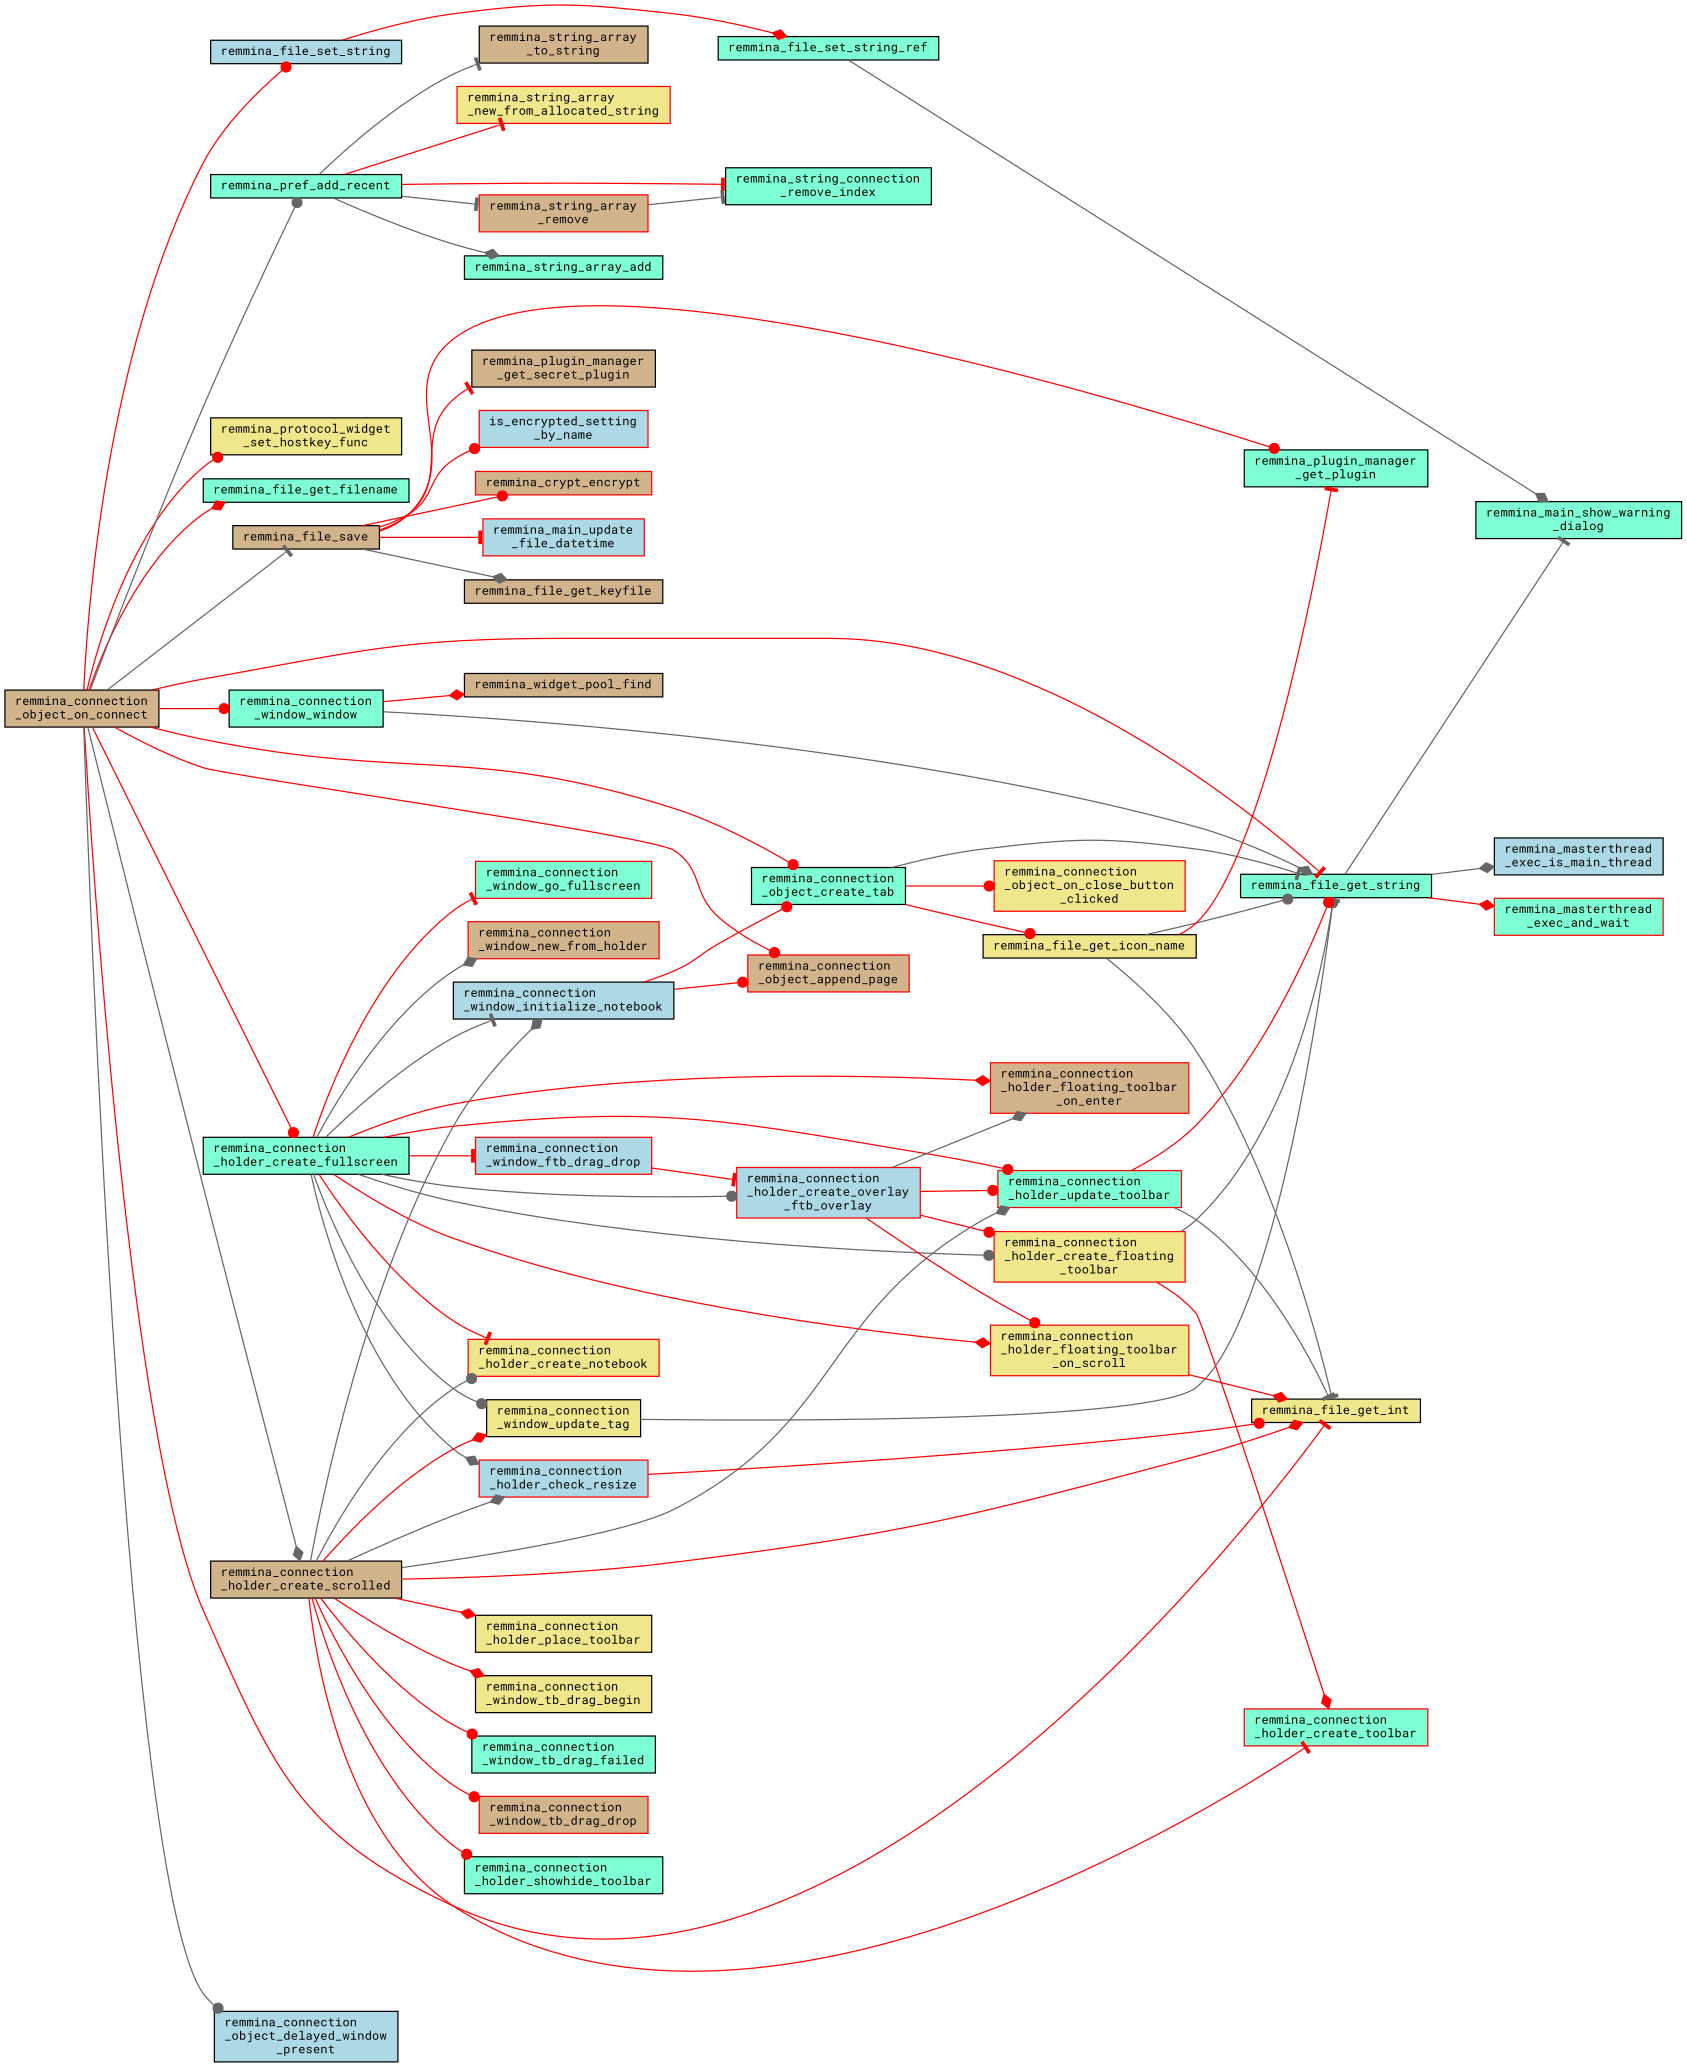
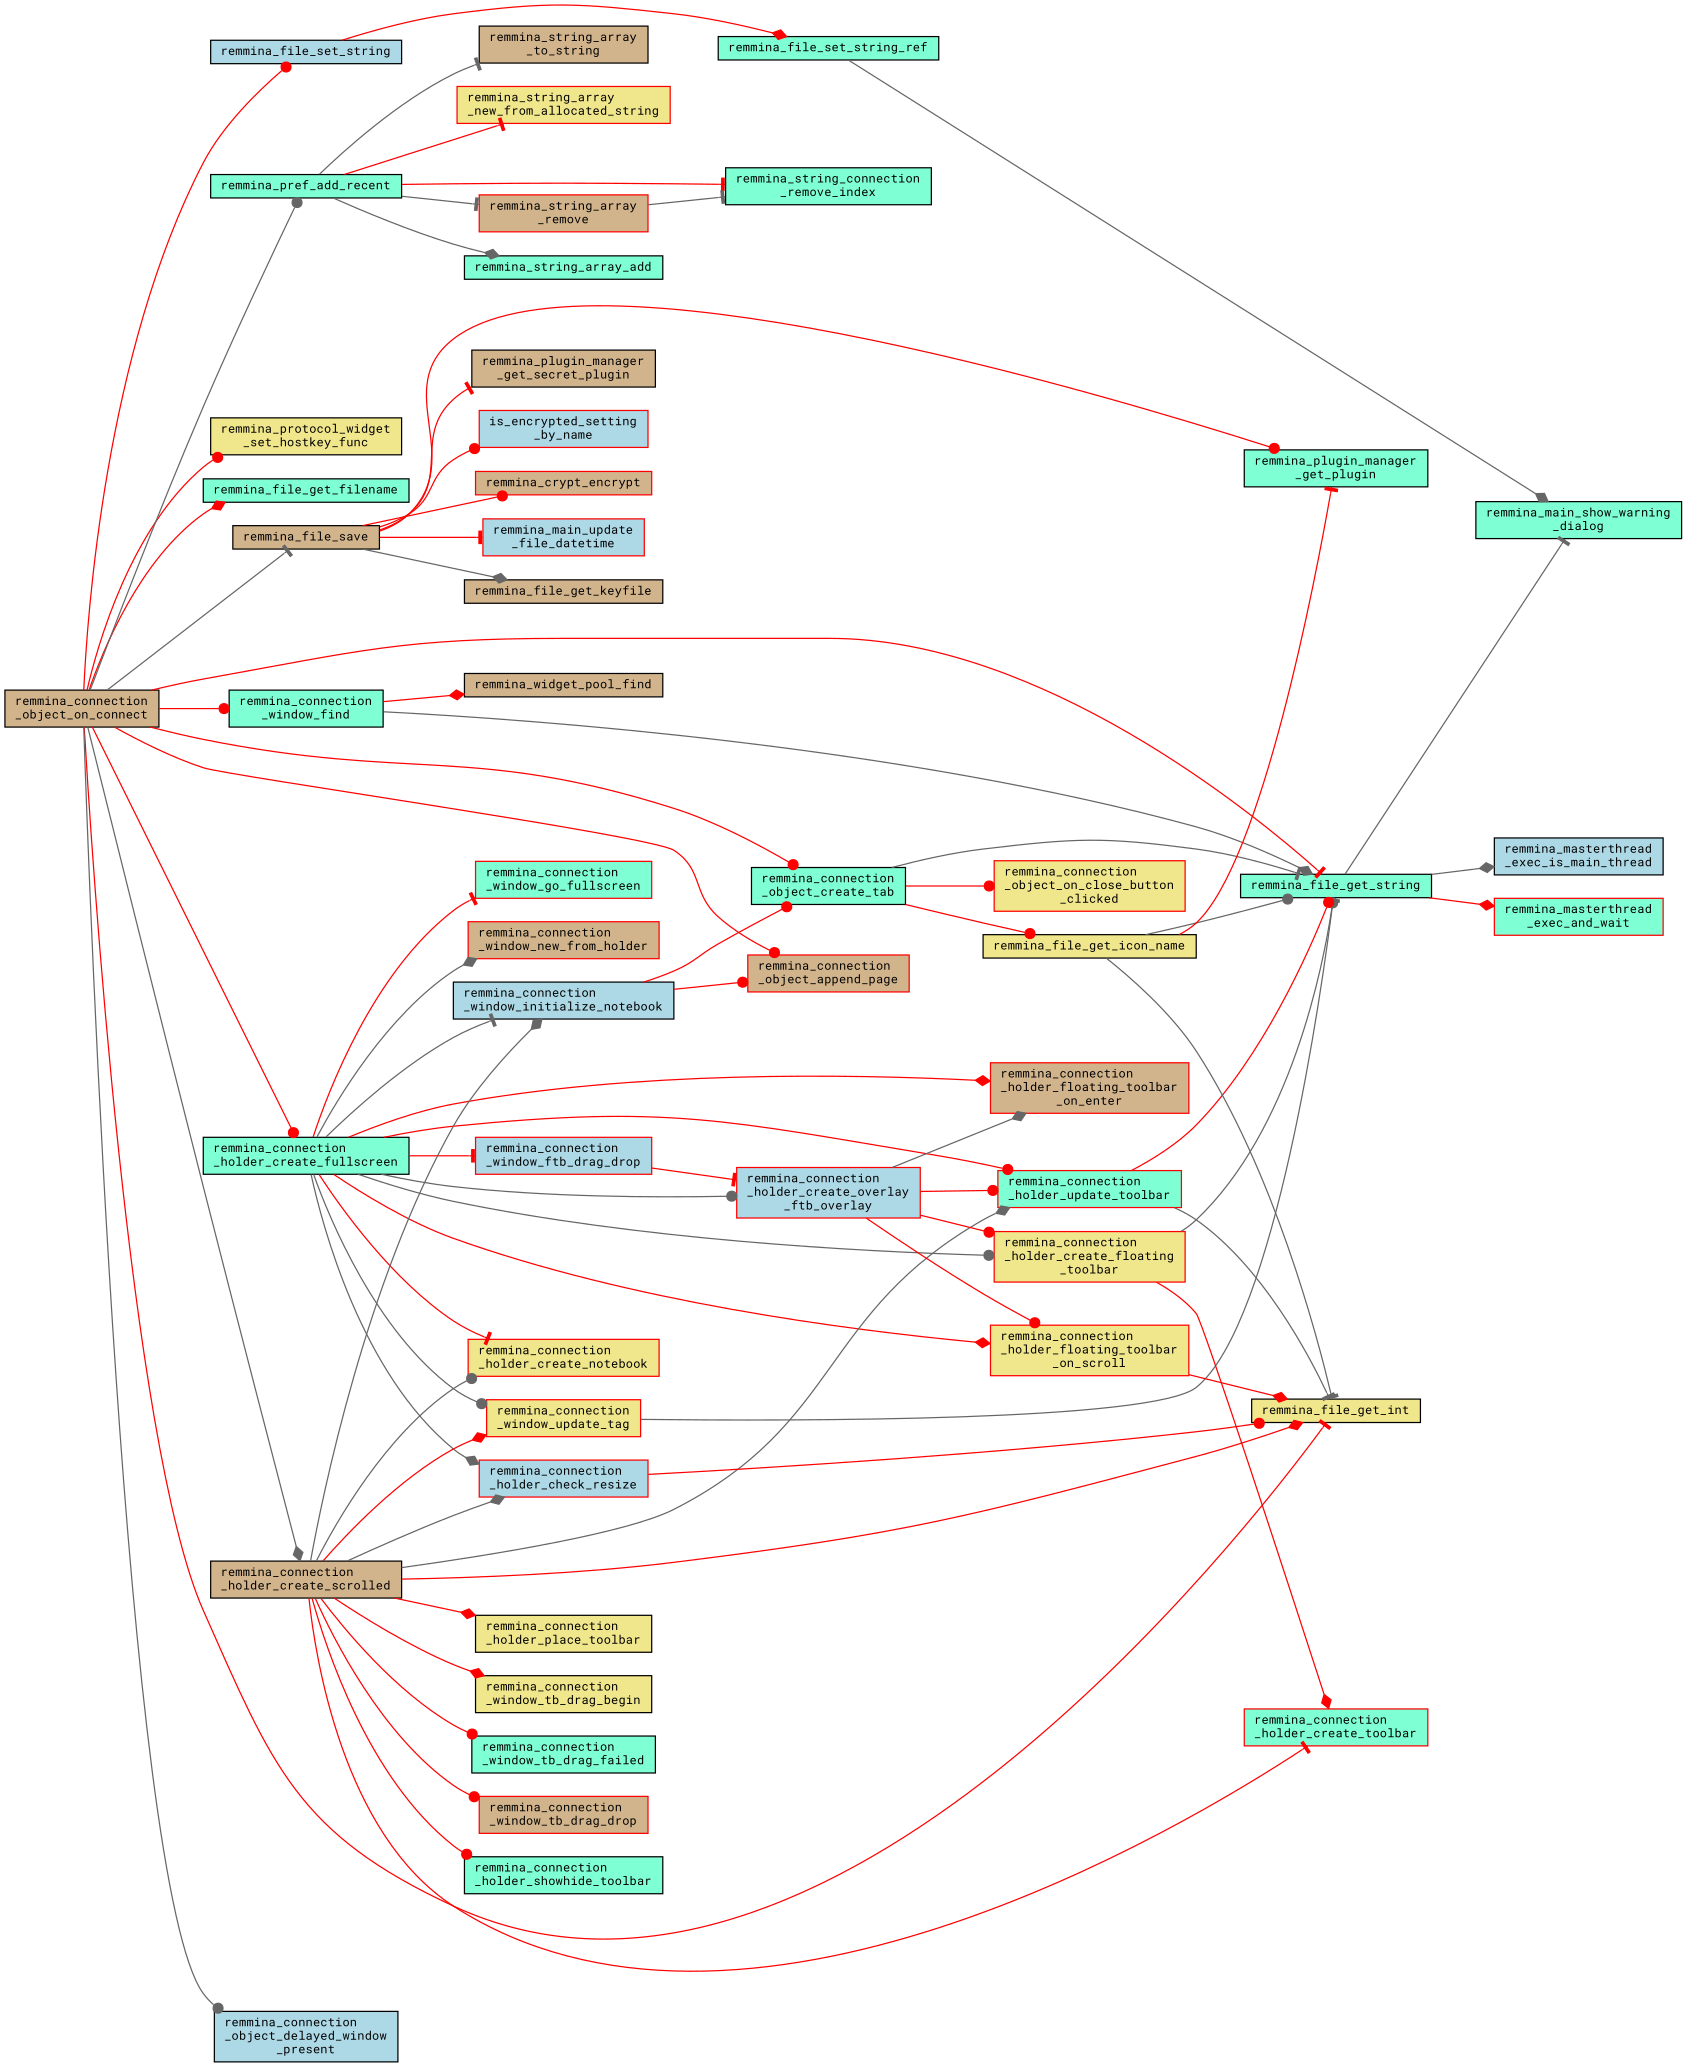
node "remmina_connection _window_window": label "remmina_connection _window_window" -> "remmina_connection _window_find"
node "remmina_connection _window_update_tag": color black -> red
